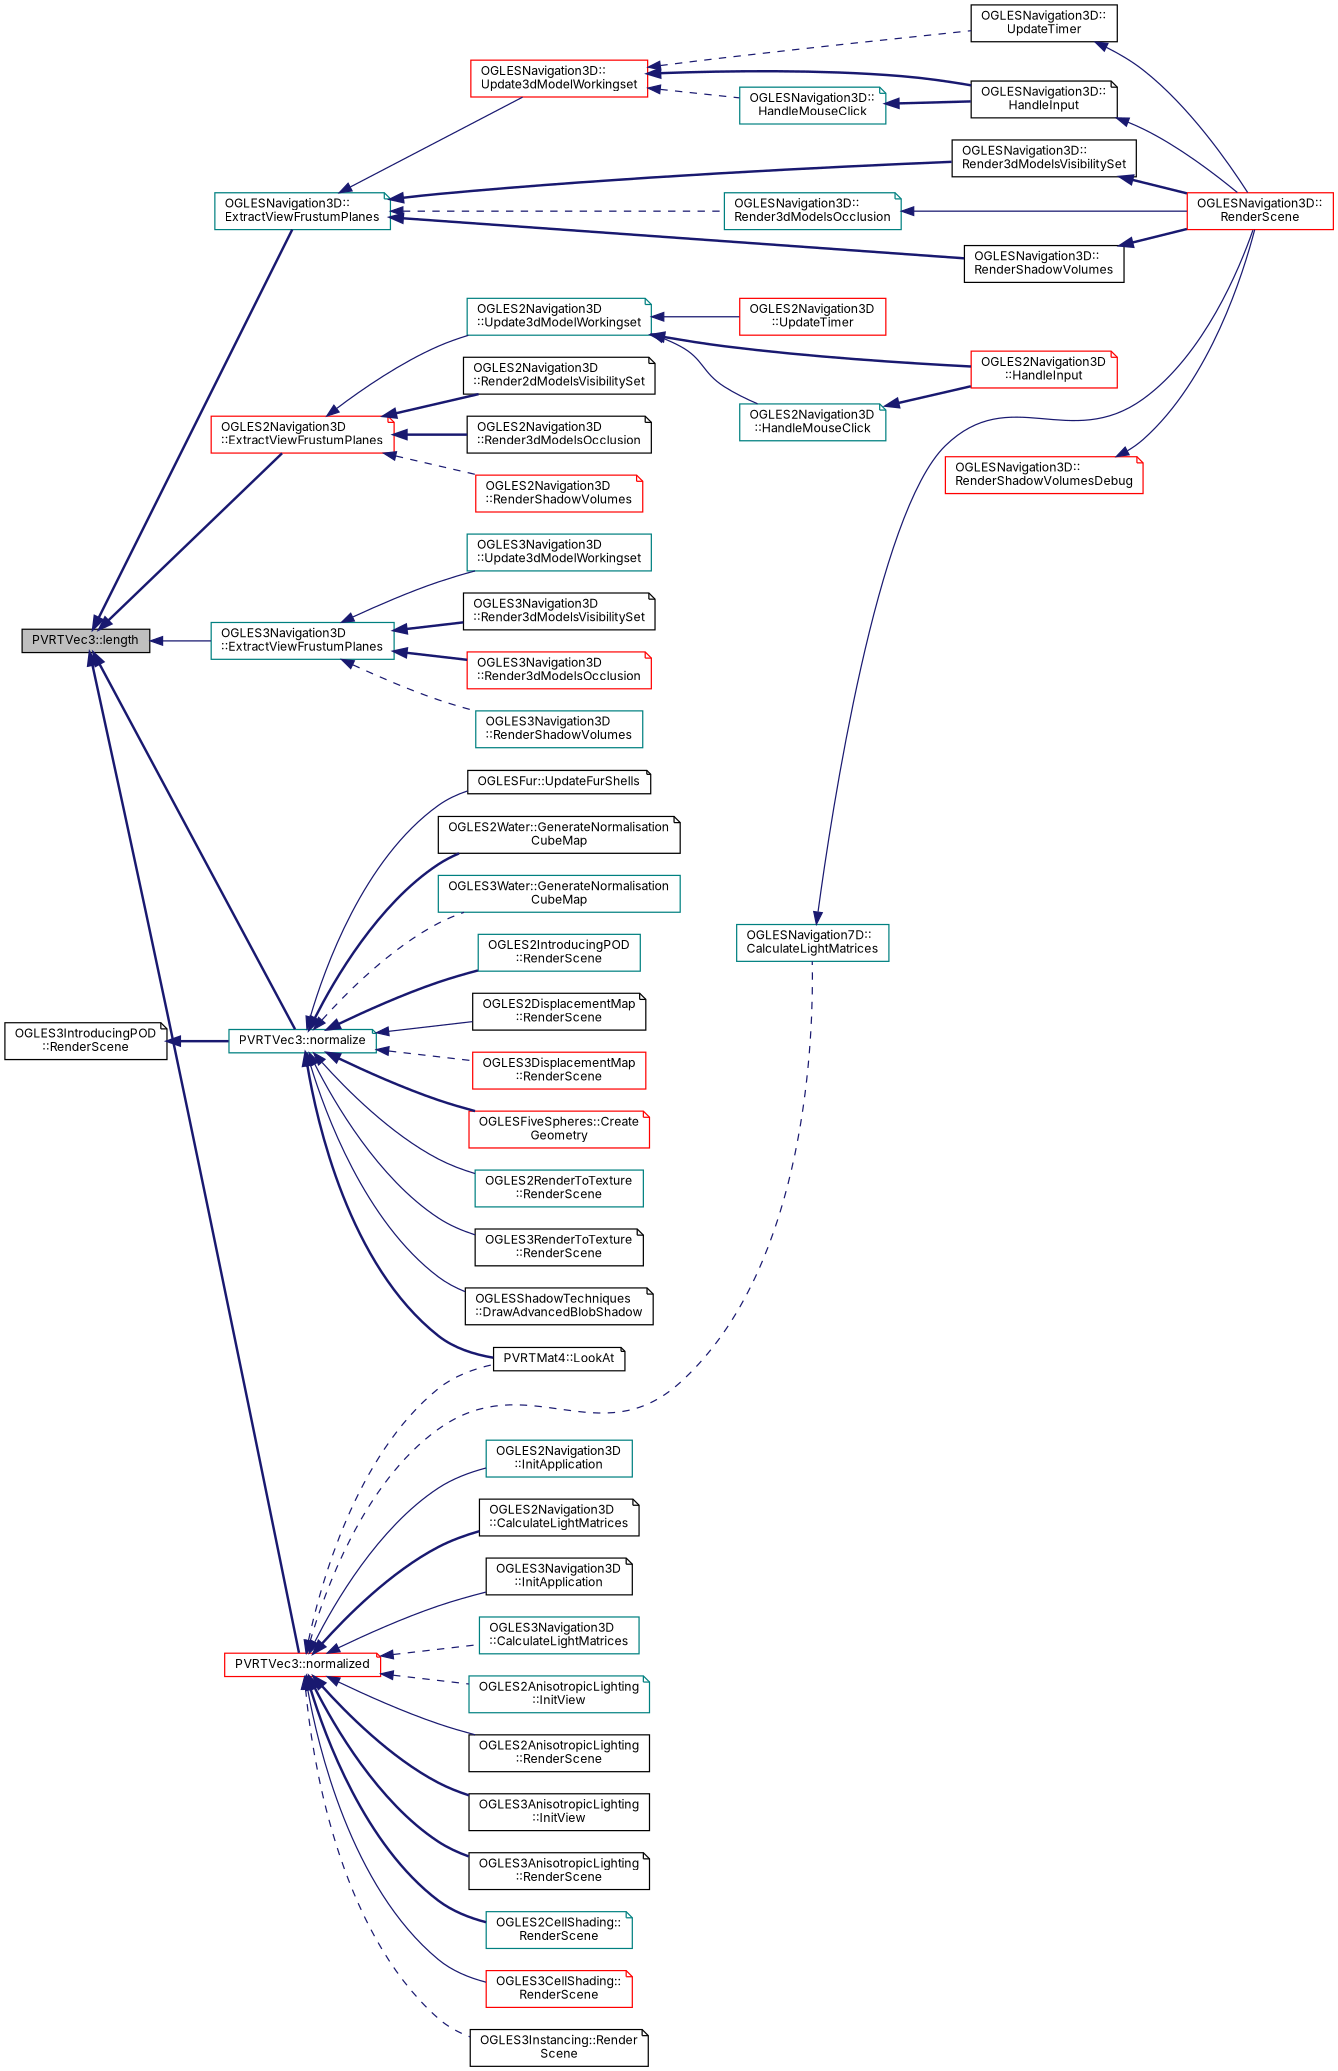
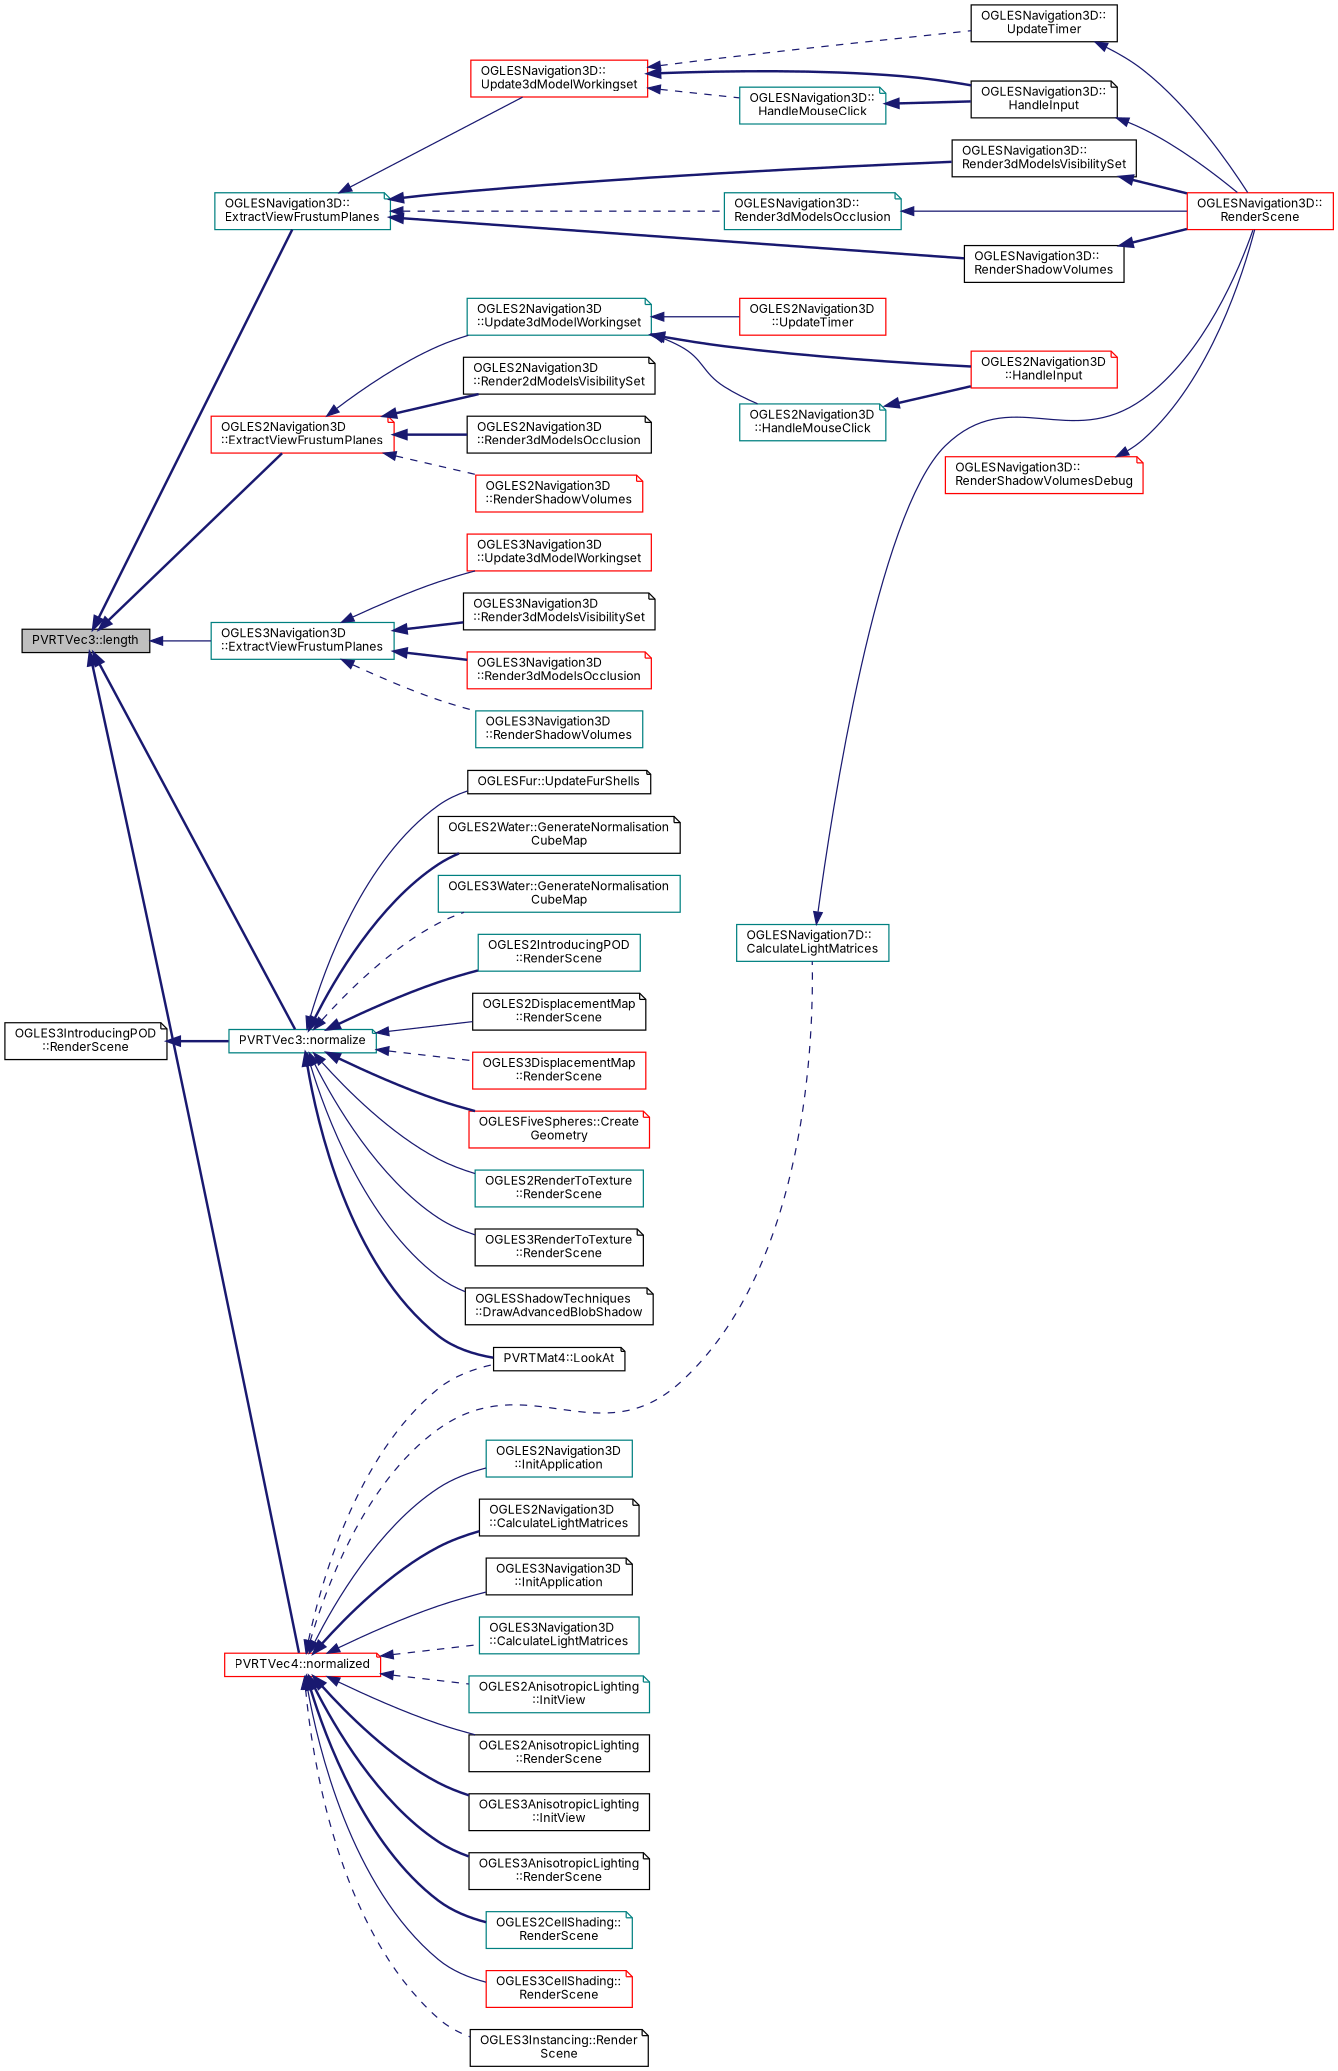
node "OGLES3Navigation3D ::Update3dModelWorkingset": color teal -> red
node "PVRTVec3::normalized": label "PVRTVec3::normalized" -> "PVRTVec4::normalized"
